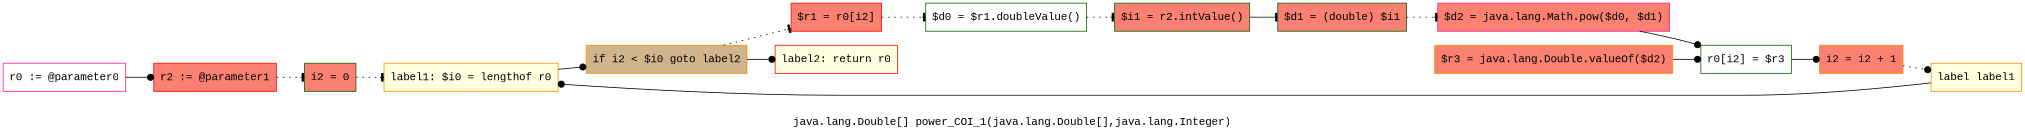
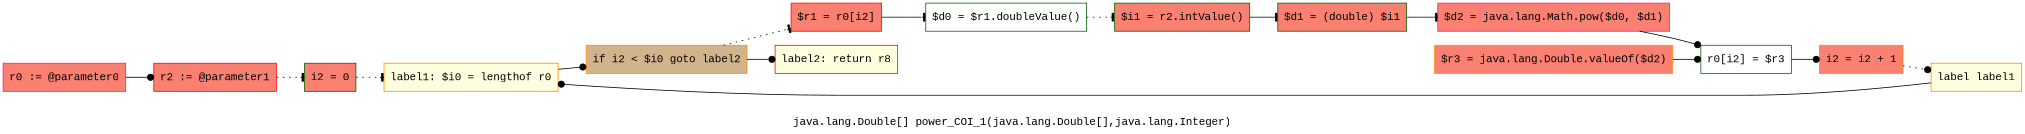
edge "$r1 = r0[i2]" -> "$d0 = $r1.doubleValue()": style dotted -> solid
edge "$d1 = (double) $i1" -> "$d2 = java.lang.Math.pow($d0, $d1)": style dotted -> solid
node "label2: return r0": label "label2: return r0" -> "label2: return r8"
node "r0 := @parameter0": fillcolor white -> salmon
